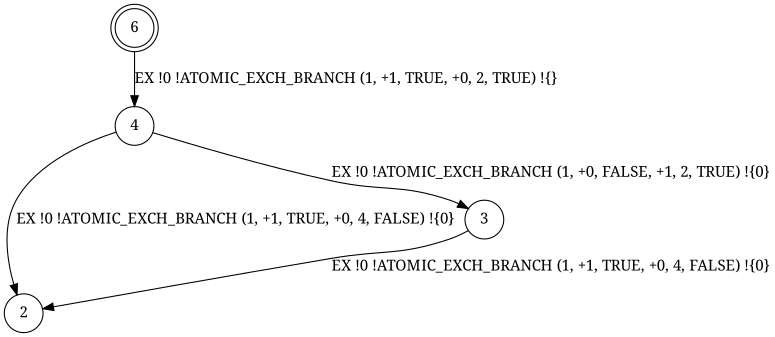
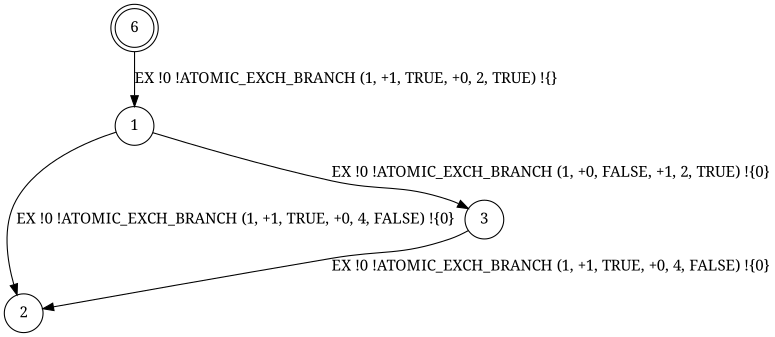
node "4": label "4" -> "1"
